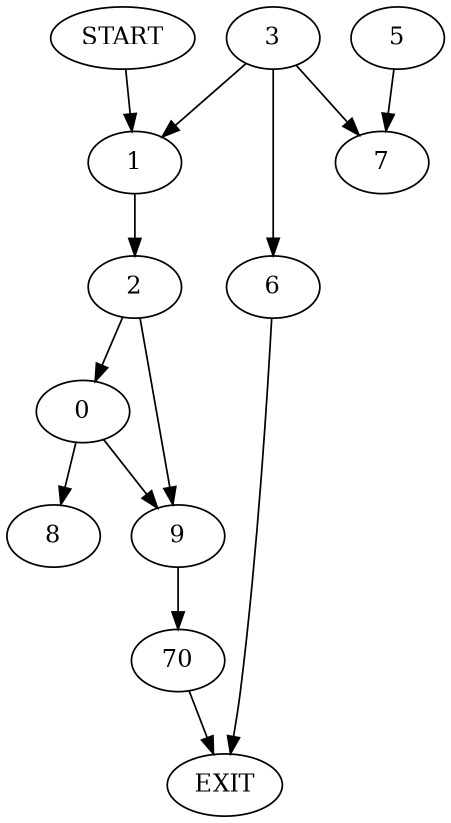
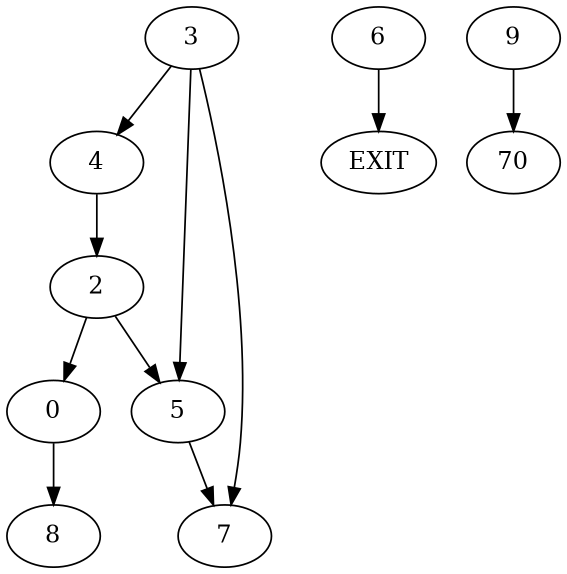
node "START": removed
edge "3" -> "6": now "3" -> "5"
node "1": label "1" -> "4"
edge "2" -> "9": now "2" -> "5"
edge "0" -> "9": removed
edge "70" -> "EXIT": removed
